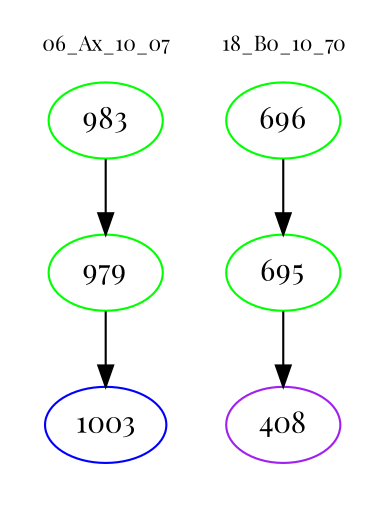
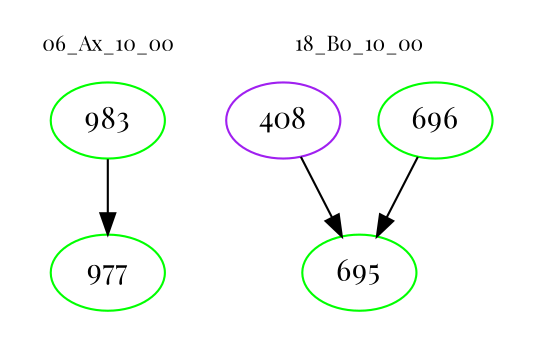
cluster "06_Ax_10_07": label "06_Ax_10_07" -> "06_Ax_10_00"
cluster "18_B0_10_70": label "18_B0_10_70" -> "18_B0_10_00"
node "979": label "979" -> "977"
edge "695" -> "408": reversed
node "1003": removed
